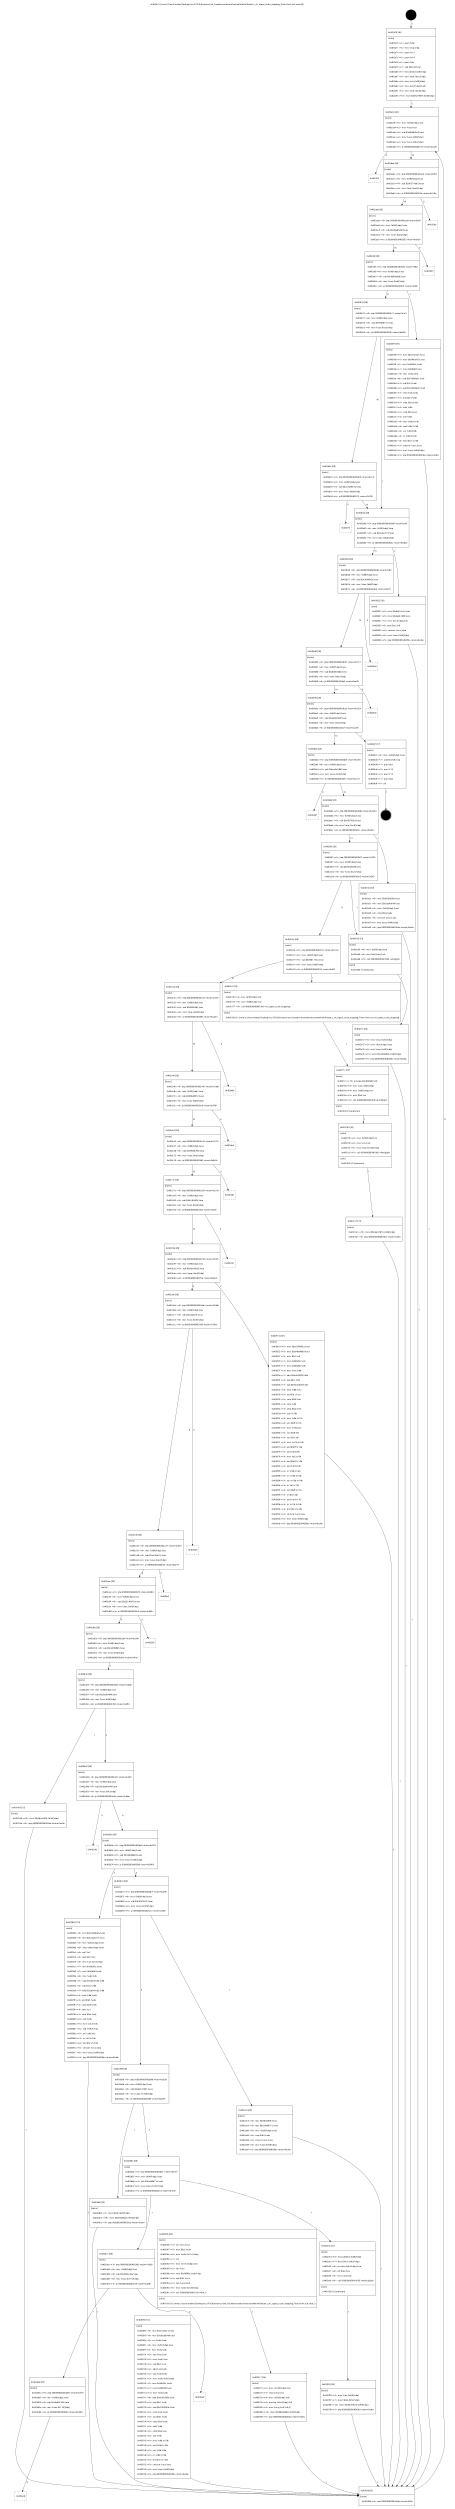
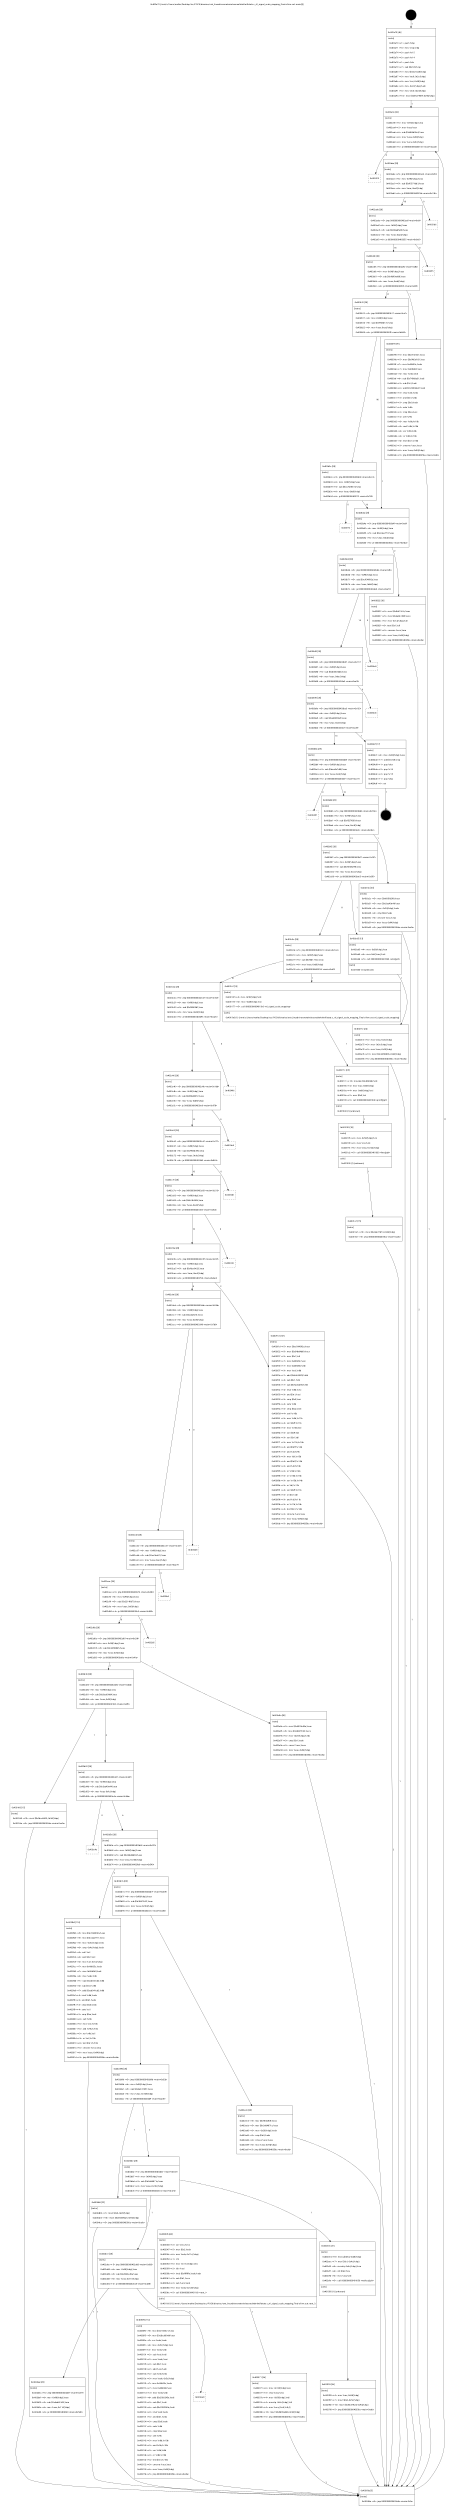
node "0x402e8a [30]": added
node "0x402e06": removed
